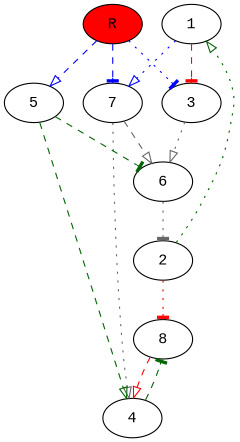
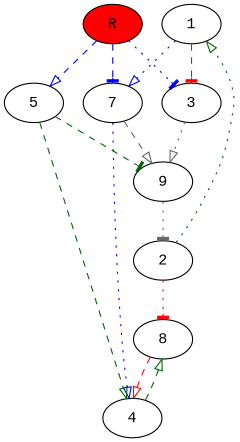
node "6": label "6" -> "9"
edge "7" -> "4": color gray40 -> blue
edge "4" -> "8": arrowhead tee -> onormal
